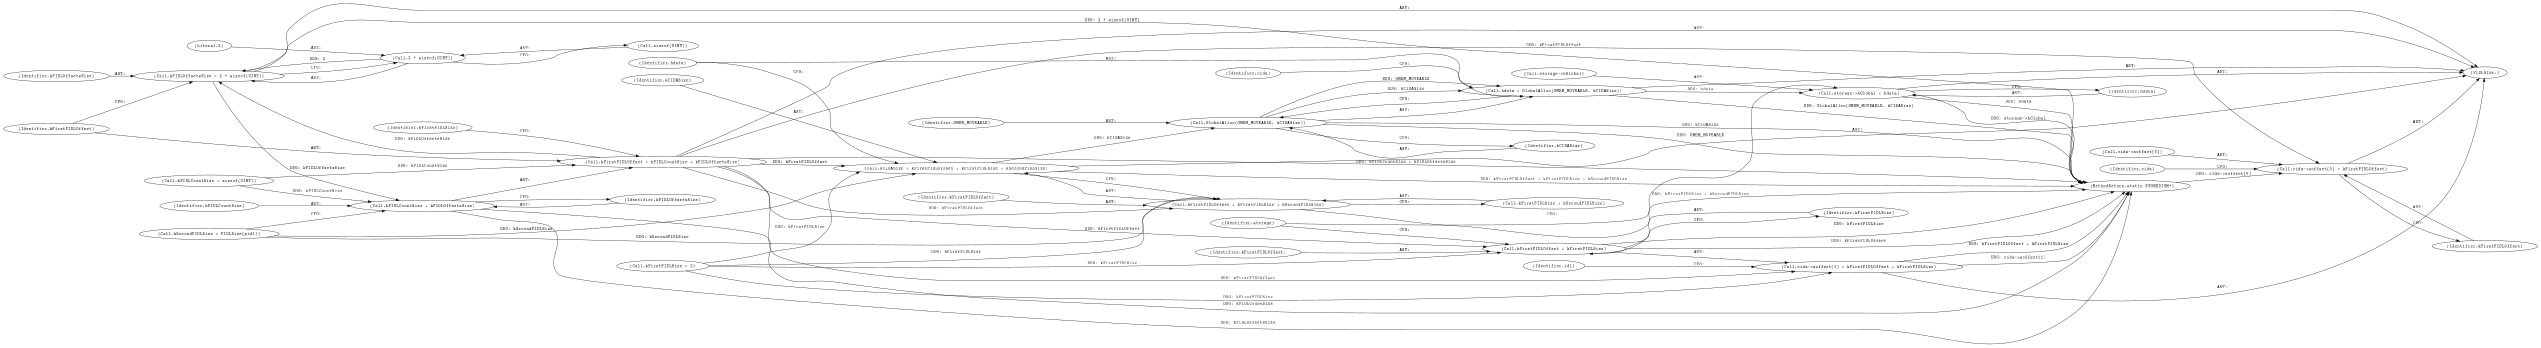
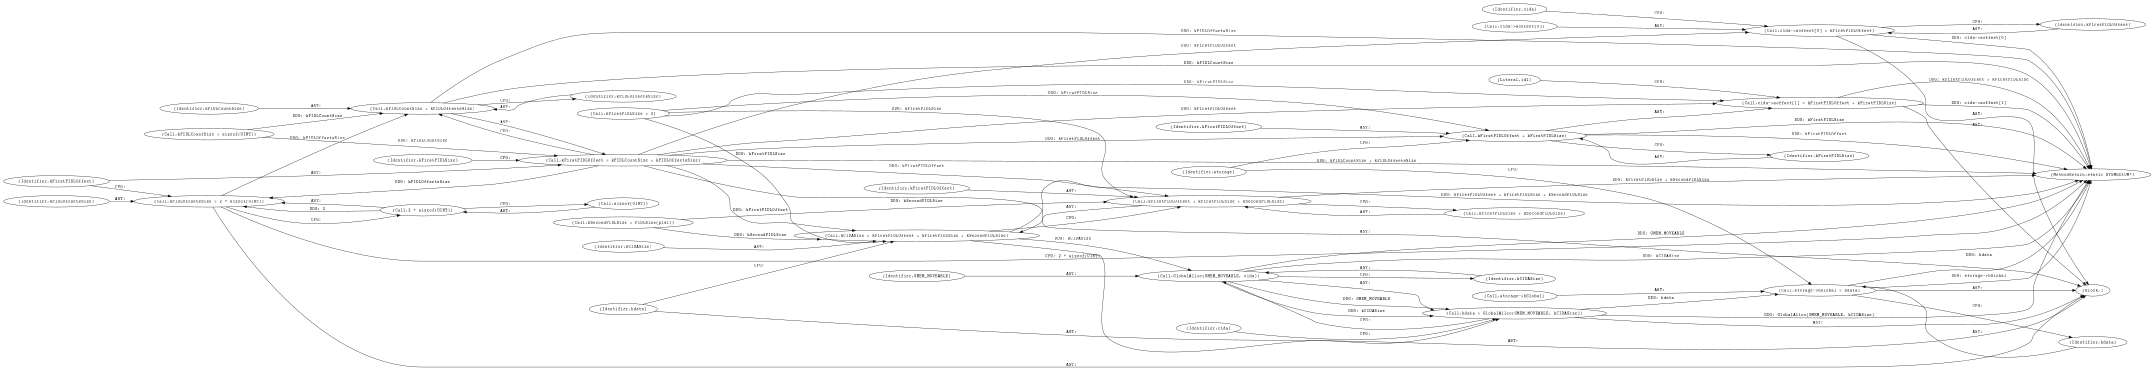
edge "(Call,kPIDLOffsetsSize = 2 * sizeof(UINT))" -> "(MethodReturn,static STGMEDIUM*)": label "DDG: 2 * sizeof(UINT)" -> "CFG: 2 * sizeof(UINT)"
node "(Literal,2)": removed
node "(PIDLSize,)": label "(PIDLSize,)" -> "(Block,)"
node "(Call,GlobalAlloc(GMEM_MOVEABLE, kCIDASize))": label "(Call,GlobalAlloc(GMEM_MOVEABLE, kCIDASize))" -> "(Call,GlobalAlloc(GMEM_MOVEABLE, cida))"
edge "(MethodReturn,static STGMEDIUM*)" -> "(Call,cida->aoffset[0] = kFirstPIDLOffset)": reversed
edge "(Call,kSecondPIDLSize = PIDLSize(pidl))" -> "(Call,kPIDLCountSize + kPIDLOffsetsSize)": now "(Call,kFirstPIDLOffset = kPIDLCountSize + kPIDLOffsetsSize)" -> "(Call,kPIDLCountSize + kPIDLOffsetsSize)"
node "(Identifier,idl)": label "(Identifier,idl)" -> "(Literal,idl)"
